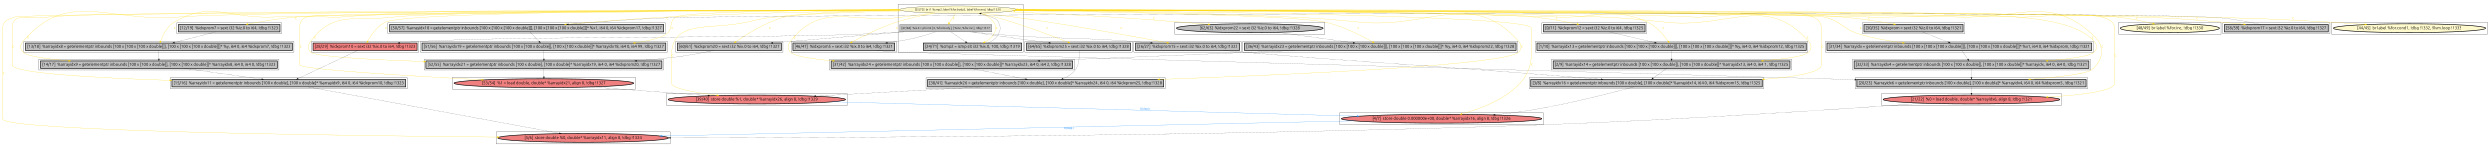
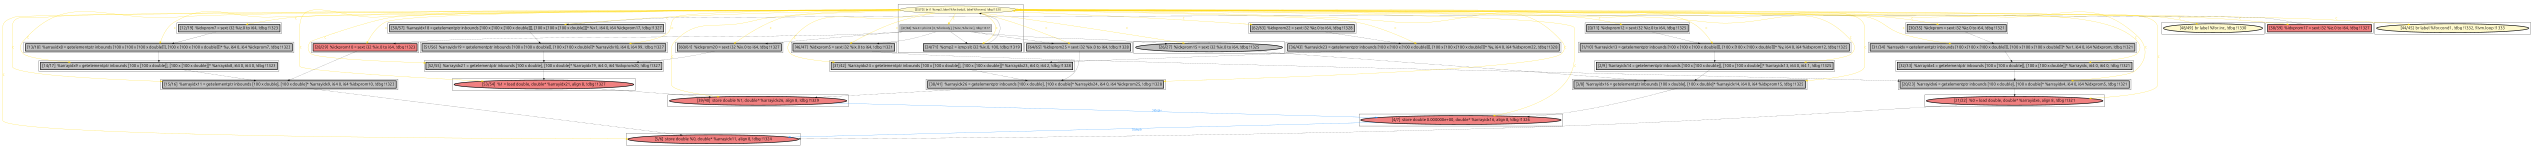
node "[62/63]  %idxprom22 = sext i32 %iz.0 to i64, !dbg !1328": shape ellipse -> box
node "[58/59]  %idxprom17 = sext i32 %iz.0 to i64, !dbg !1327": fillcolor grey -> lightcoral
node "[26/27]  %idxprom15 = sext i32 %ix.0 to i64, !dbg !1325": shape box -> ellipse
